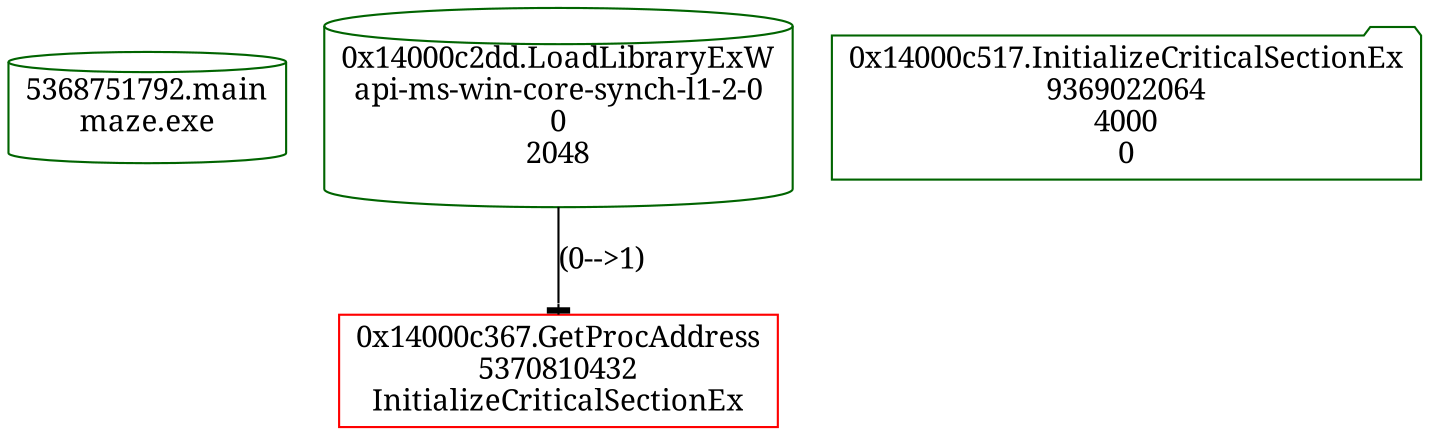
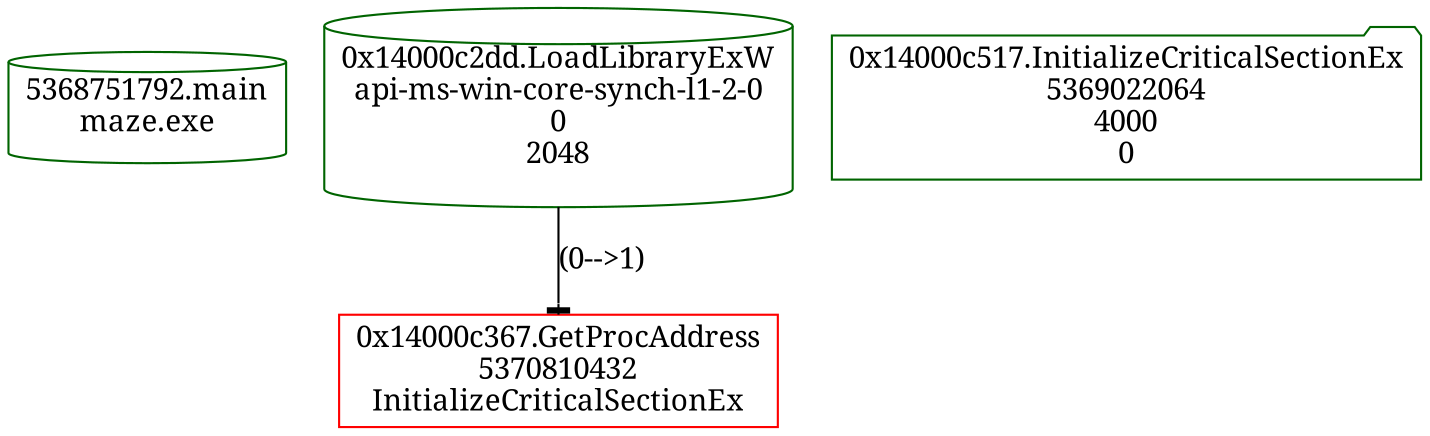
node "0x14000c517.InitializeCriticalSectionEx 9369022064 4000 0": label "0x14000c517.InitializeCriticalSectionEx 9369022064 4000 0" -> "0x14000c517.InitializeCriticalSectionEx 5369022064 4000 0"
